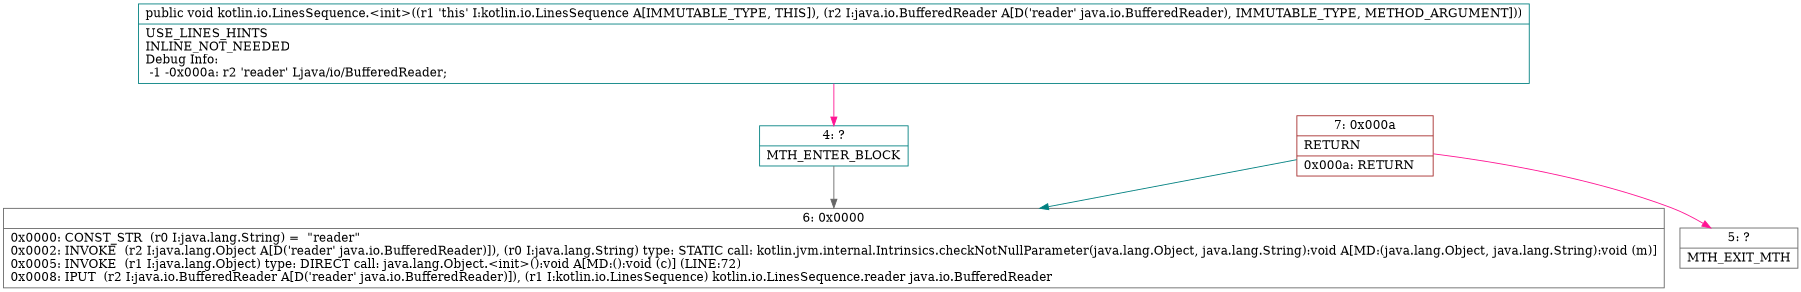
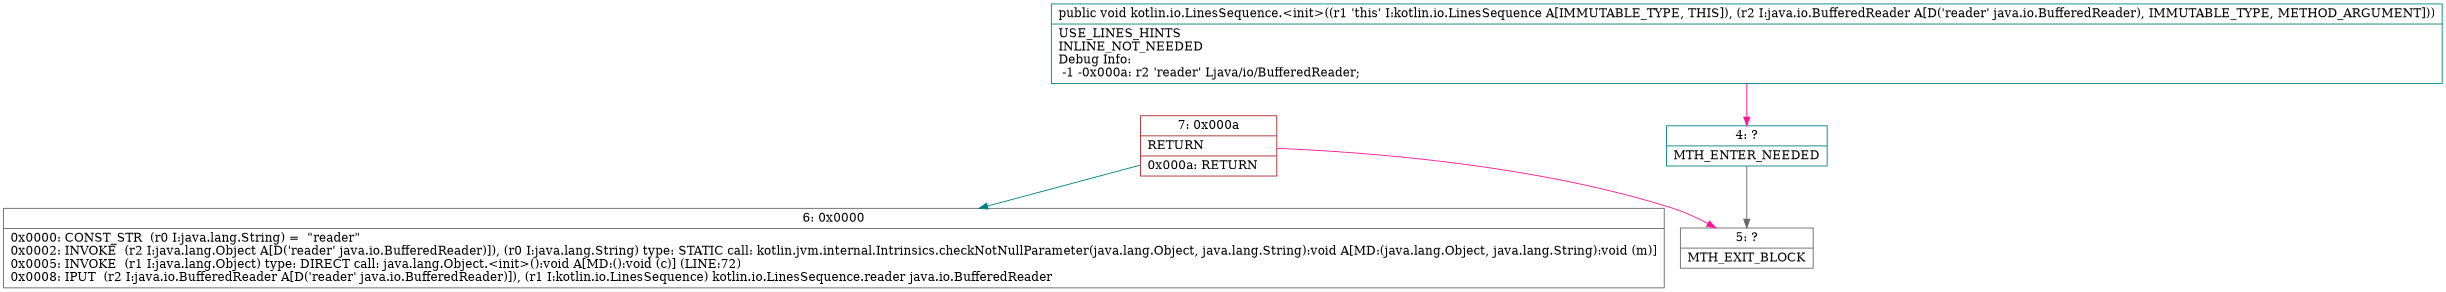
node "4: ?": text "MTH_ENTER_BLOCK" -> "MTH_ENTER_NEEDED"
edge "4: ?" -> "6: 0x0000": now "4: ?" -> "5: ?"
node "5: ?": text "MTH_EXIT_MTH" -> "MTH_EXIT_BLOCK"
